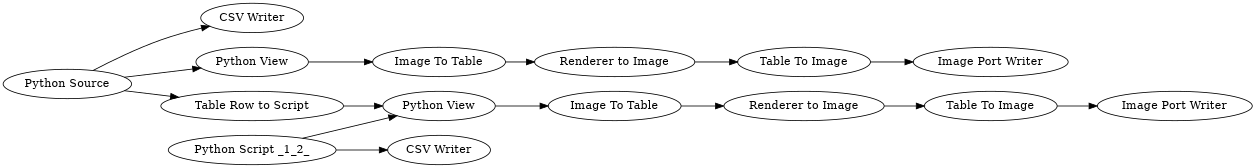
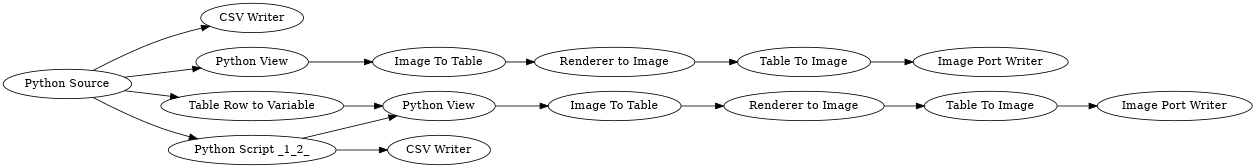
node "Table Row to Script": label "Table Row to Script" -> "Table Row to Variable"
edge "Python Source" -> "Python Script _1_2_": added
